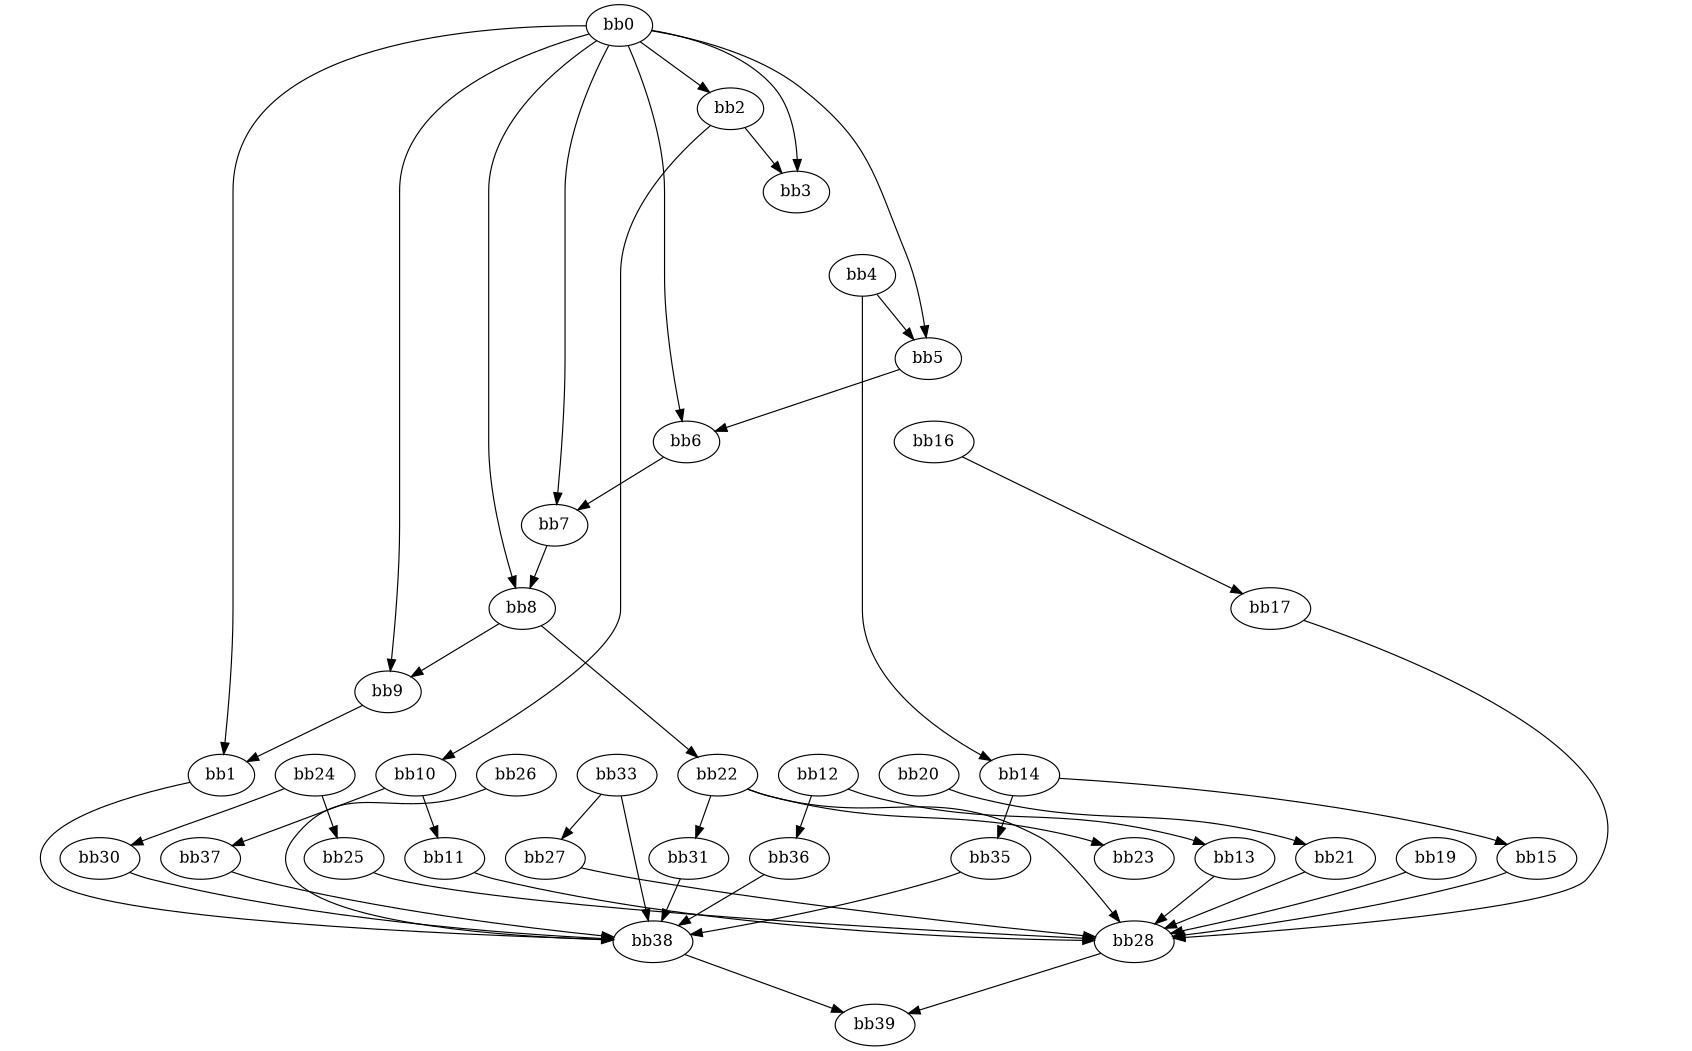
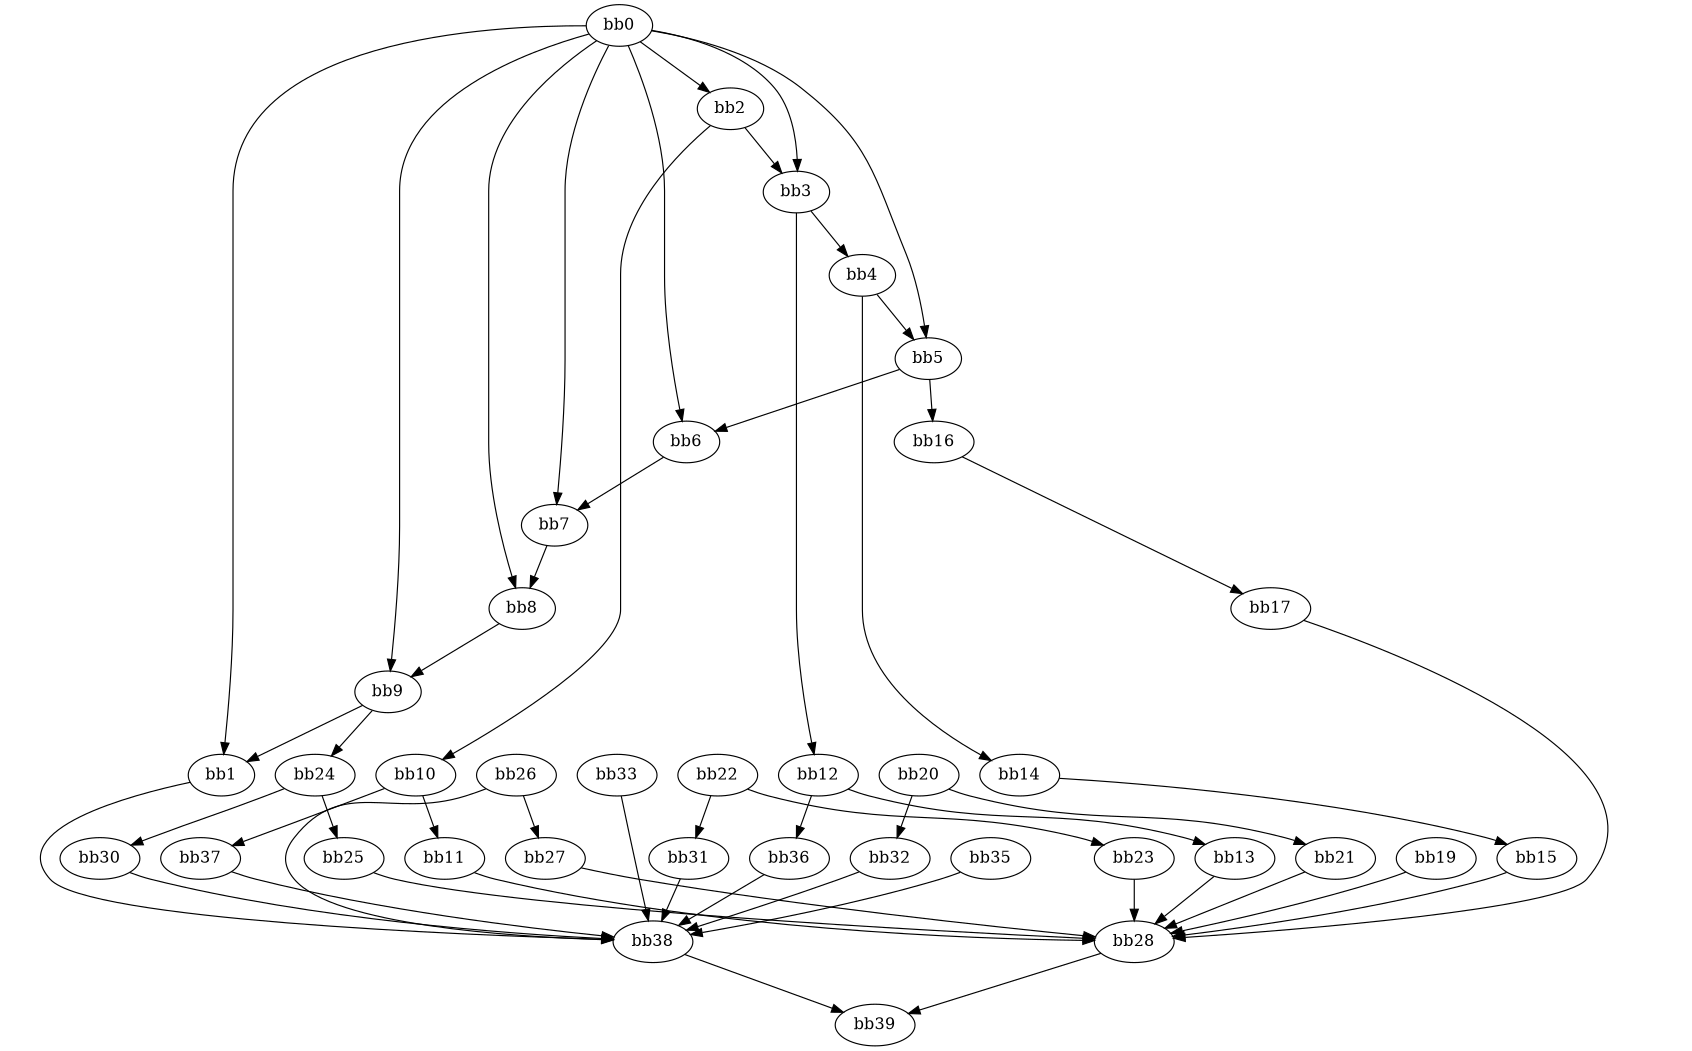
edge "bb3" -> "bb4": added
edge "bb5" -> "bb16": added
edge "bb3" -> "bb12": added
edge "bb8" -> "bb22": removed
edge "bb9" -> "bb24": added
edge "bb22" -> "bb28": now "bb23" -> "bb28"
edge "bb14" -> "bb35": removed
edge "bb33" -> "bb27": now "bb26" -> "bb27"
node "bb32": added
